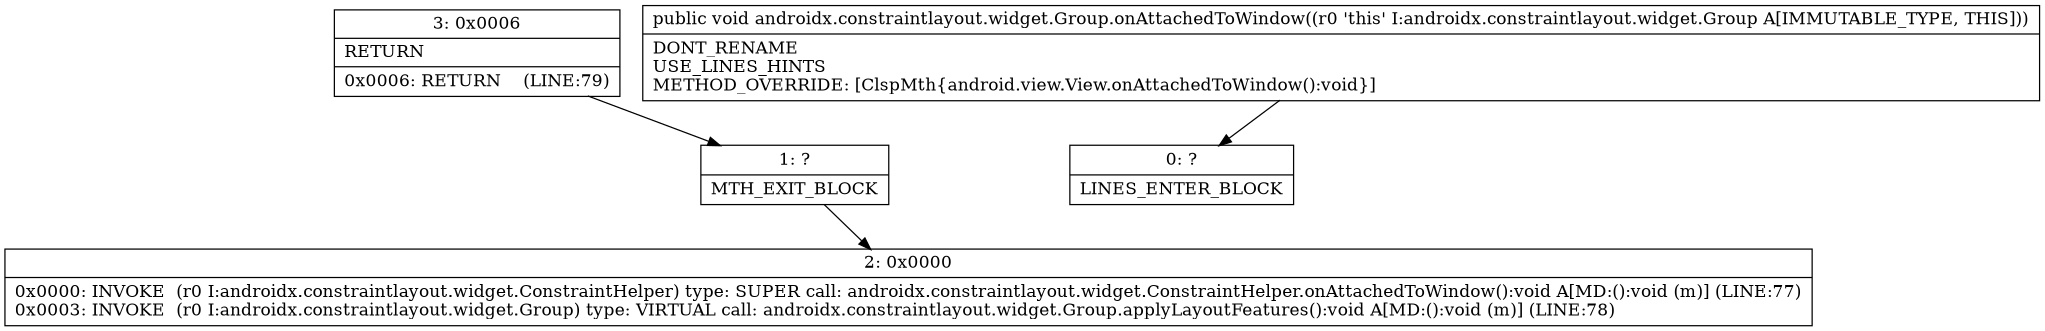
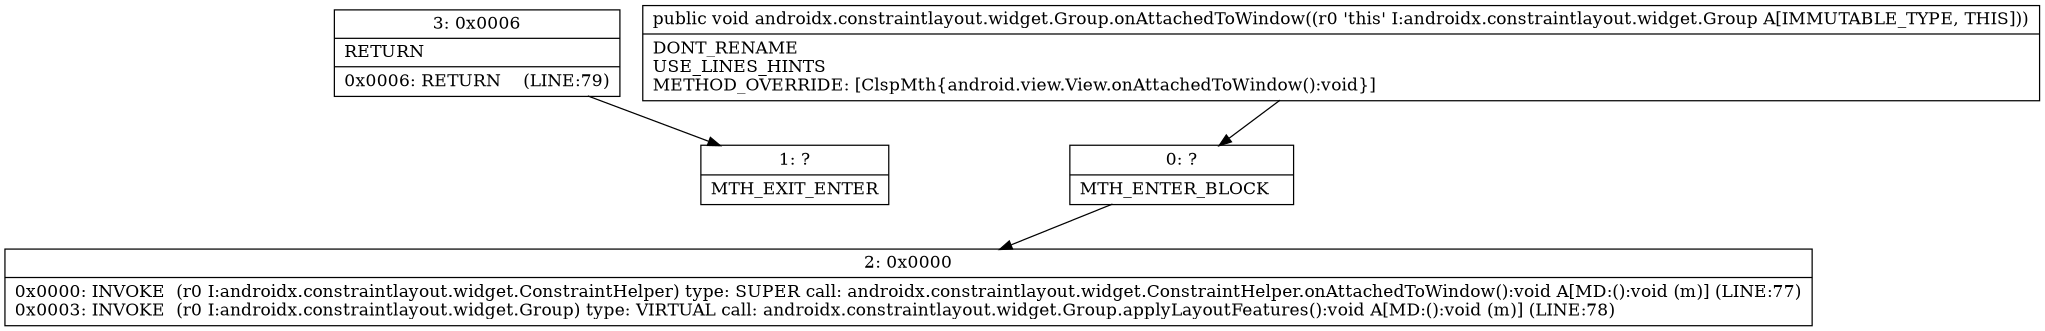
node "1: ?": text "MTH_EXIT_BLOCK" -> "MTH_EXIT_ENTER"
node "0: ?": text "LINES_ENTER_BLOCK" -> "MTH_ENTER_BLOCK"
edge "1: ?" -> "2: 0x0000": now "0: ?" -> "2: 0x0000"
